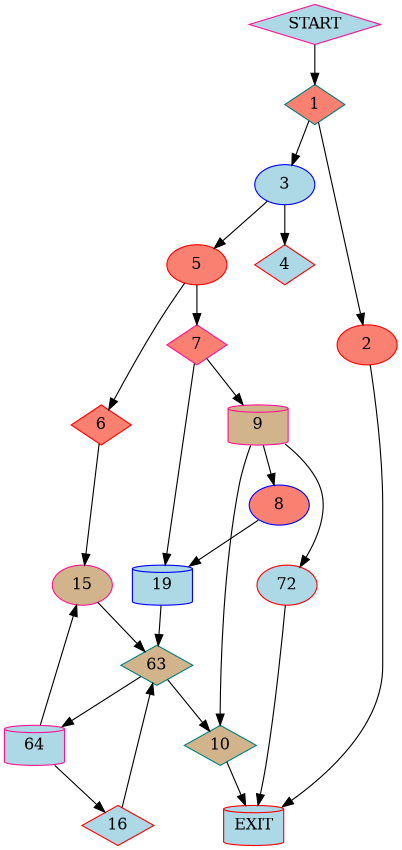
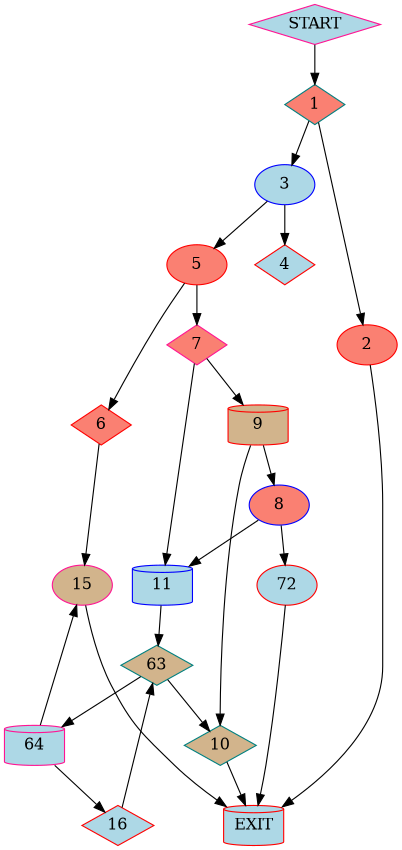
node "9": color deeppink -> red
edge "9" -> "72": now "8" -> "72"
node "19": label "19" -> "11"
edge "15" -> "63": now "15" -> "EXIT"
